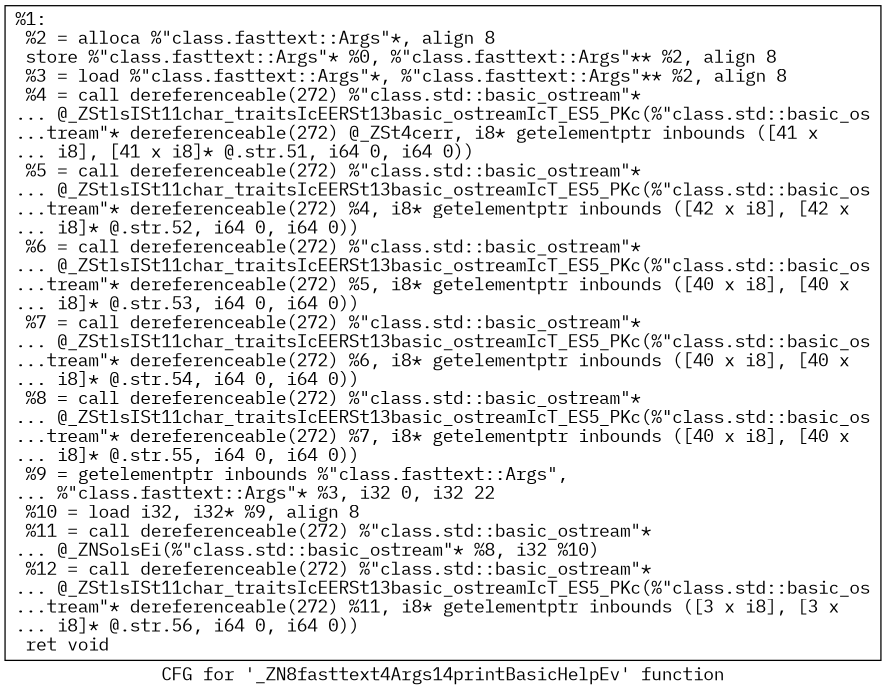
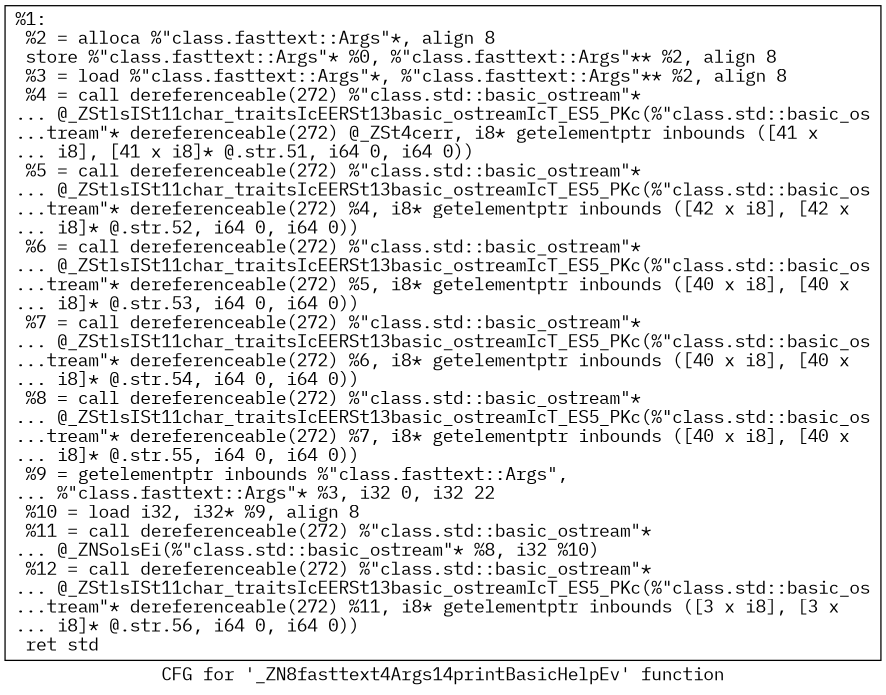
node "%1:": text "ret void" -> "ret std"
